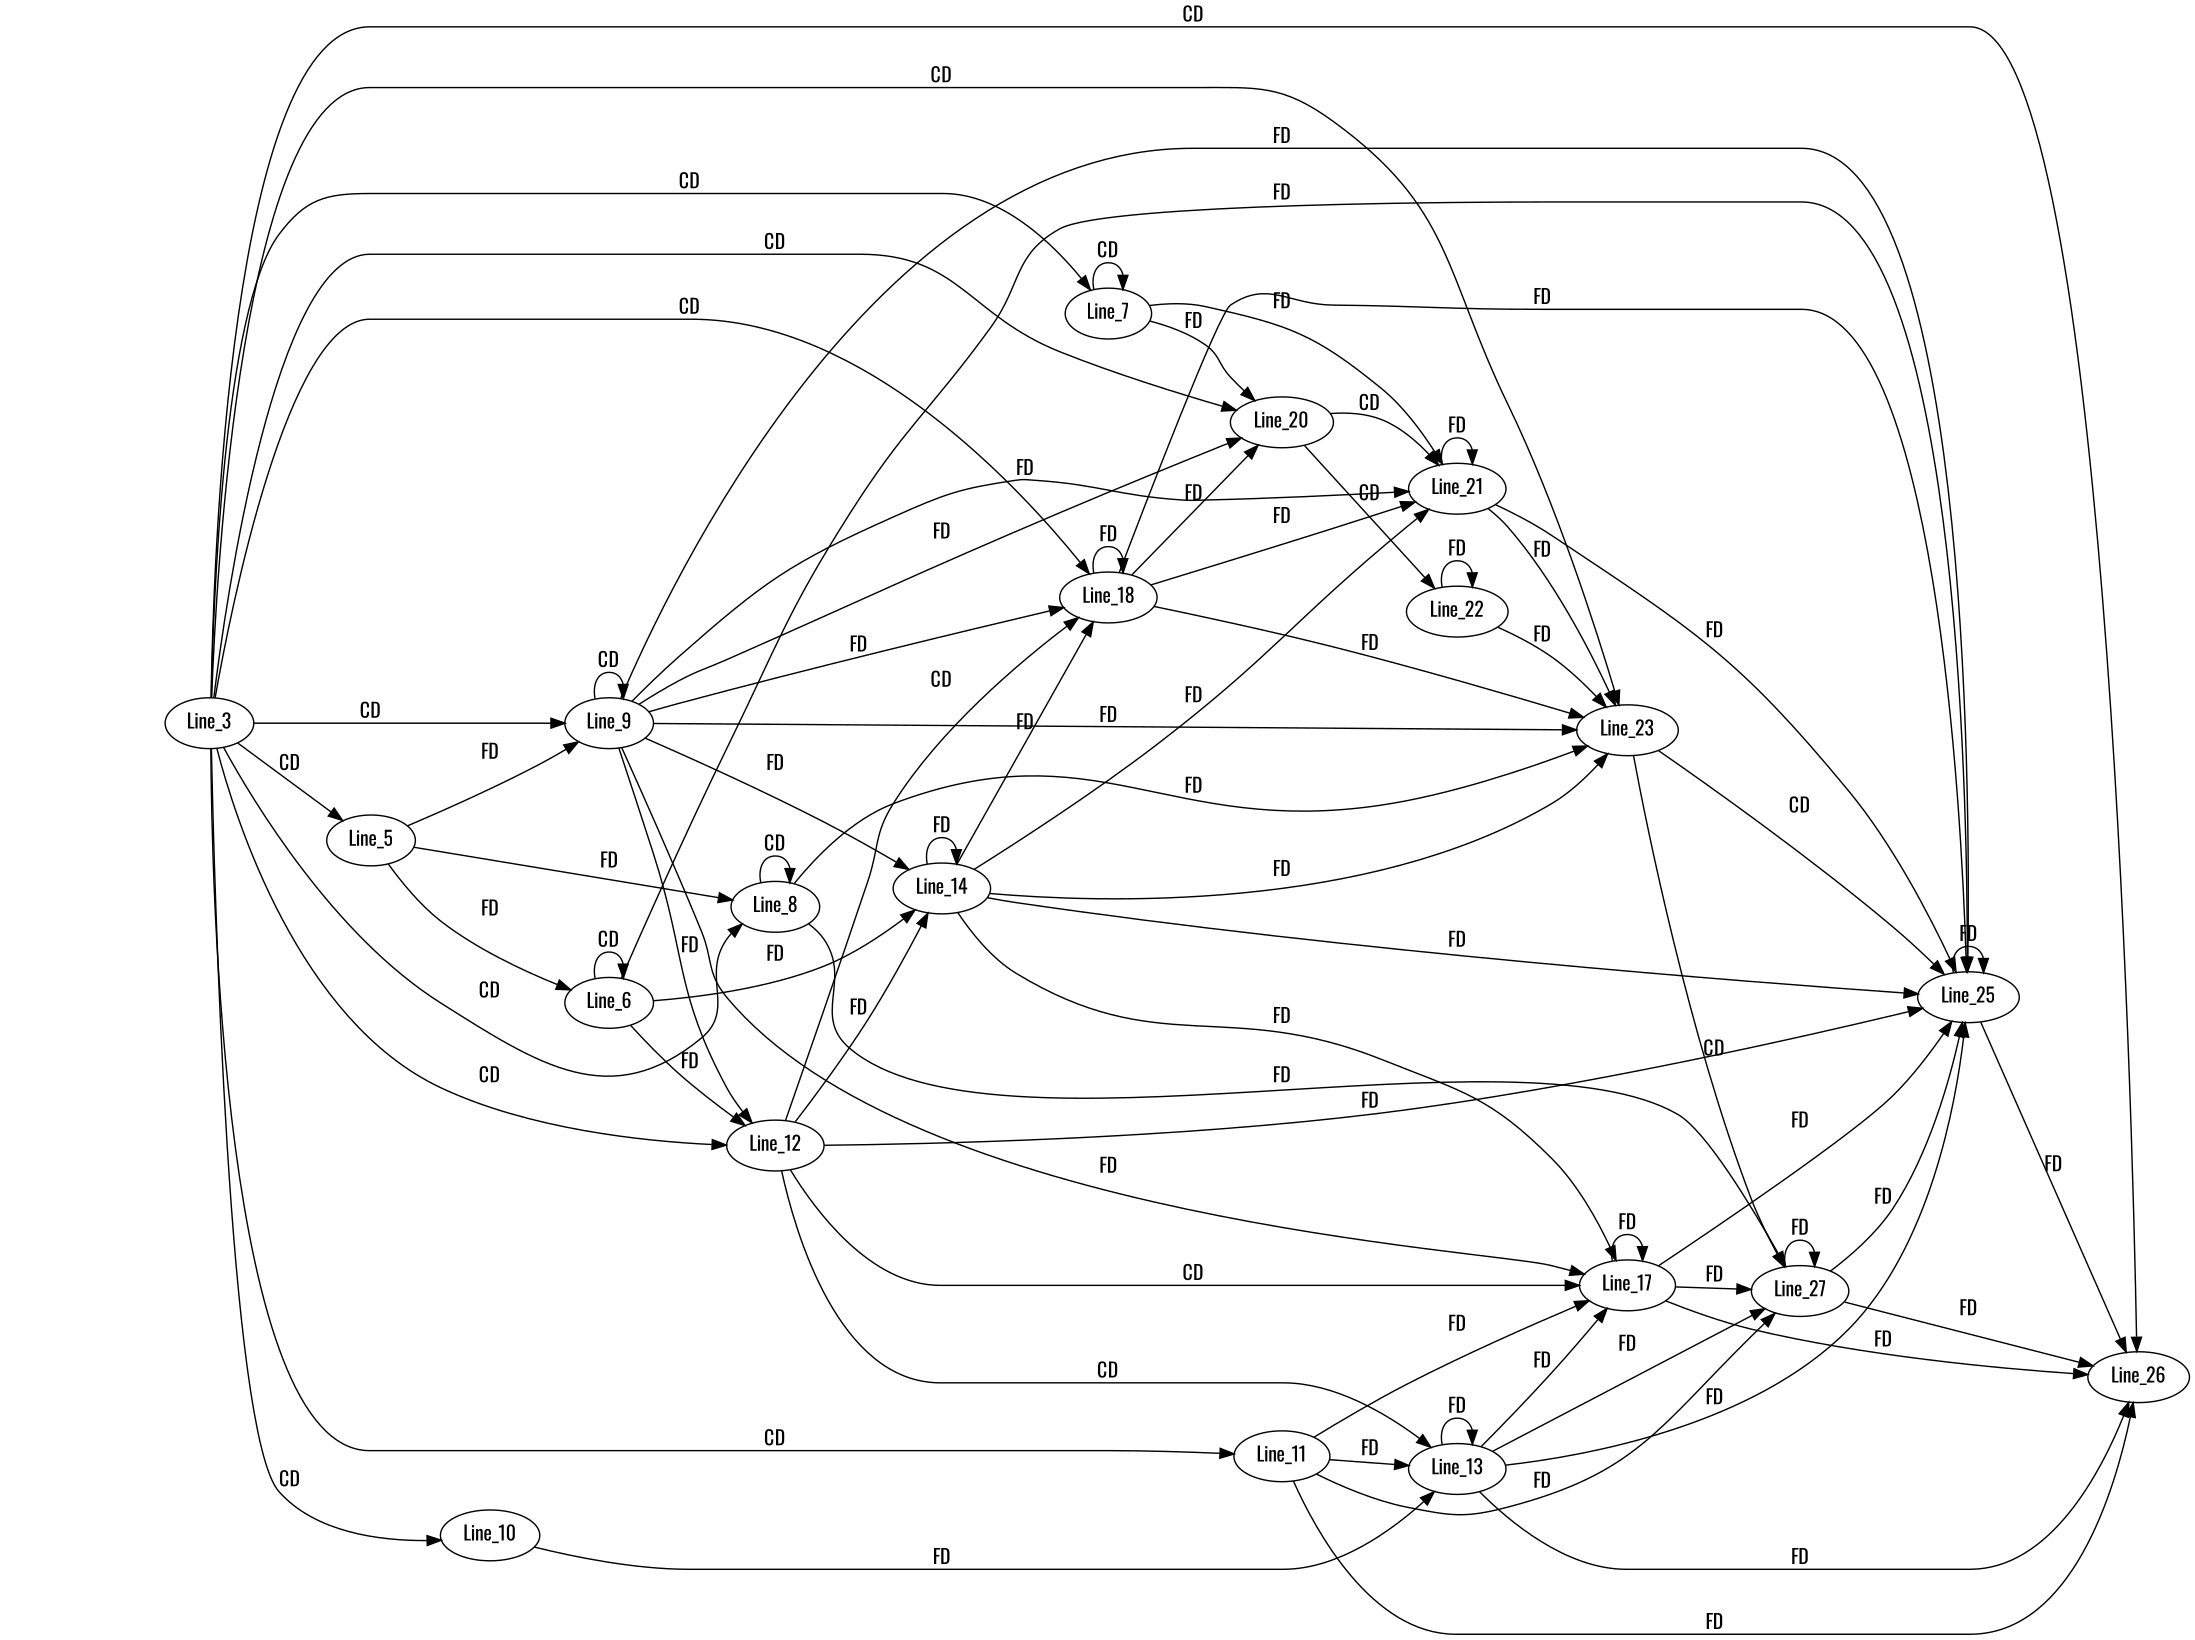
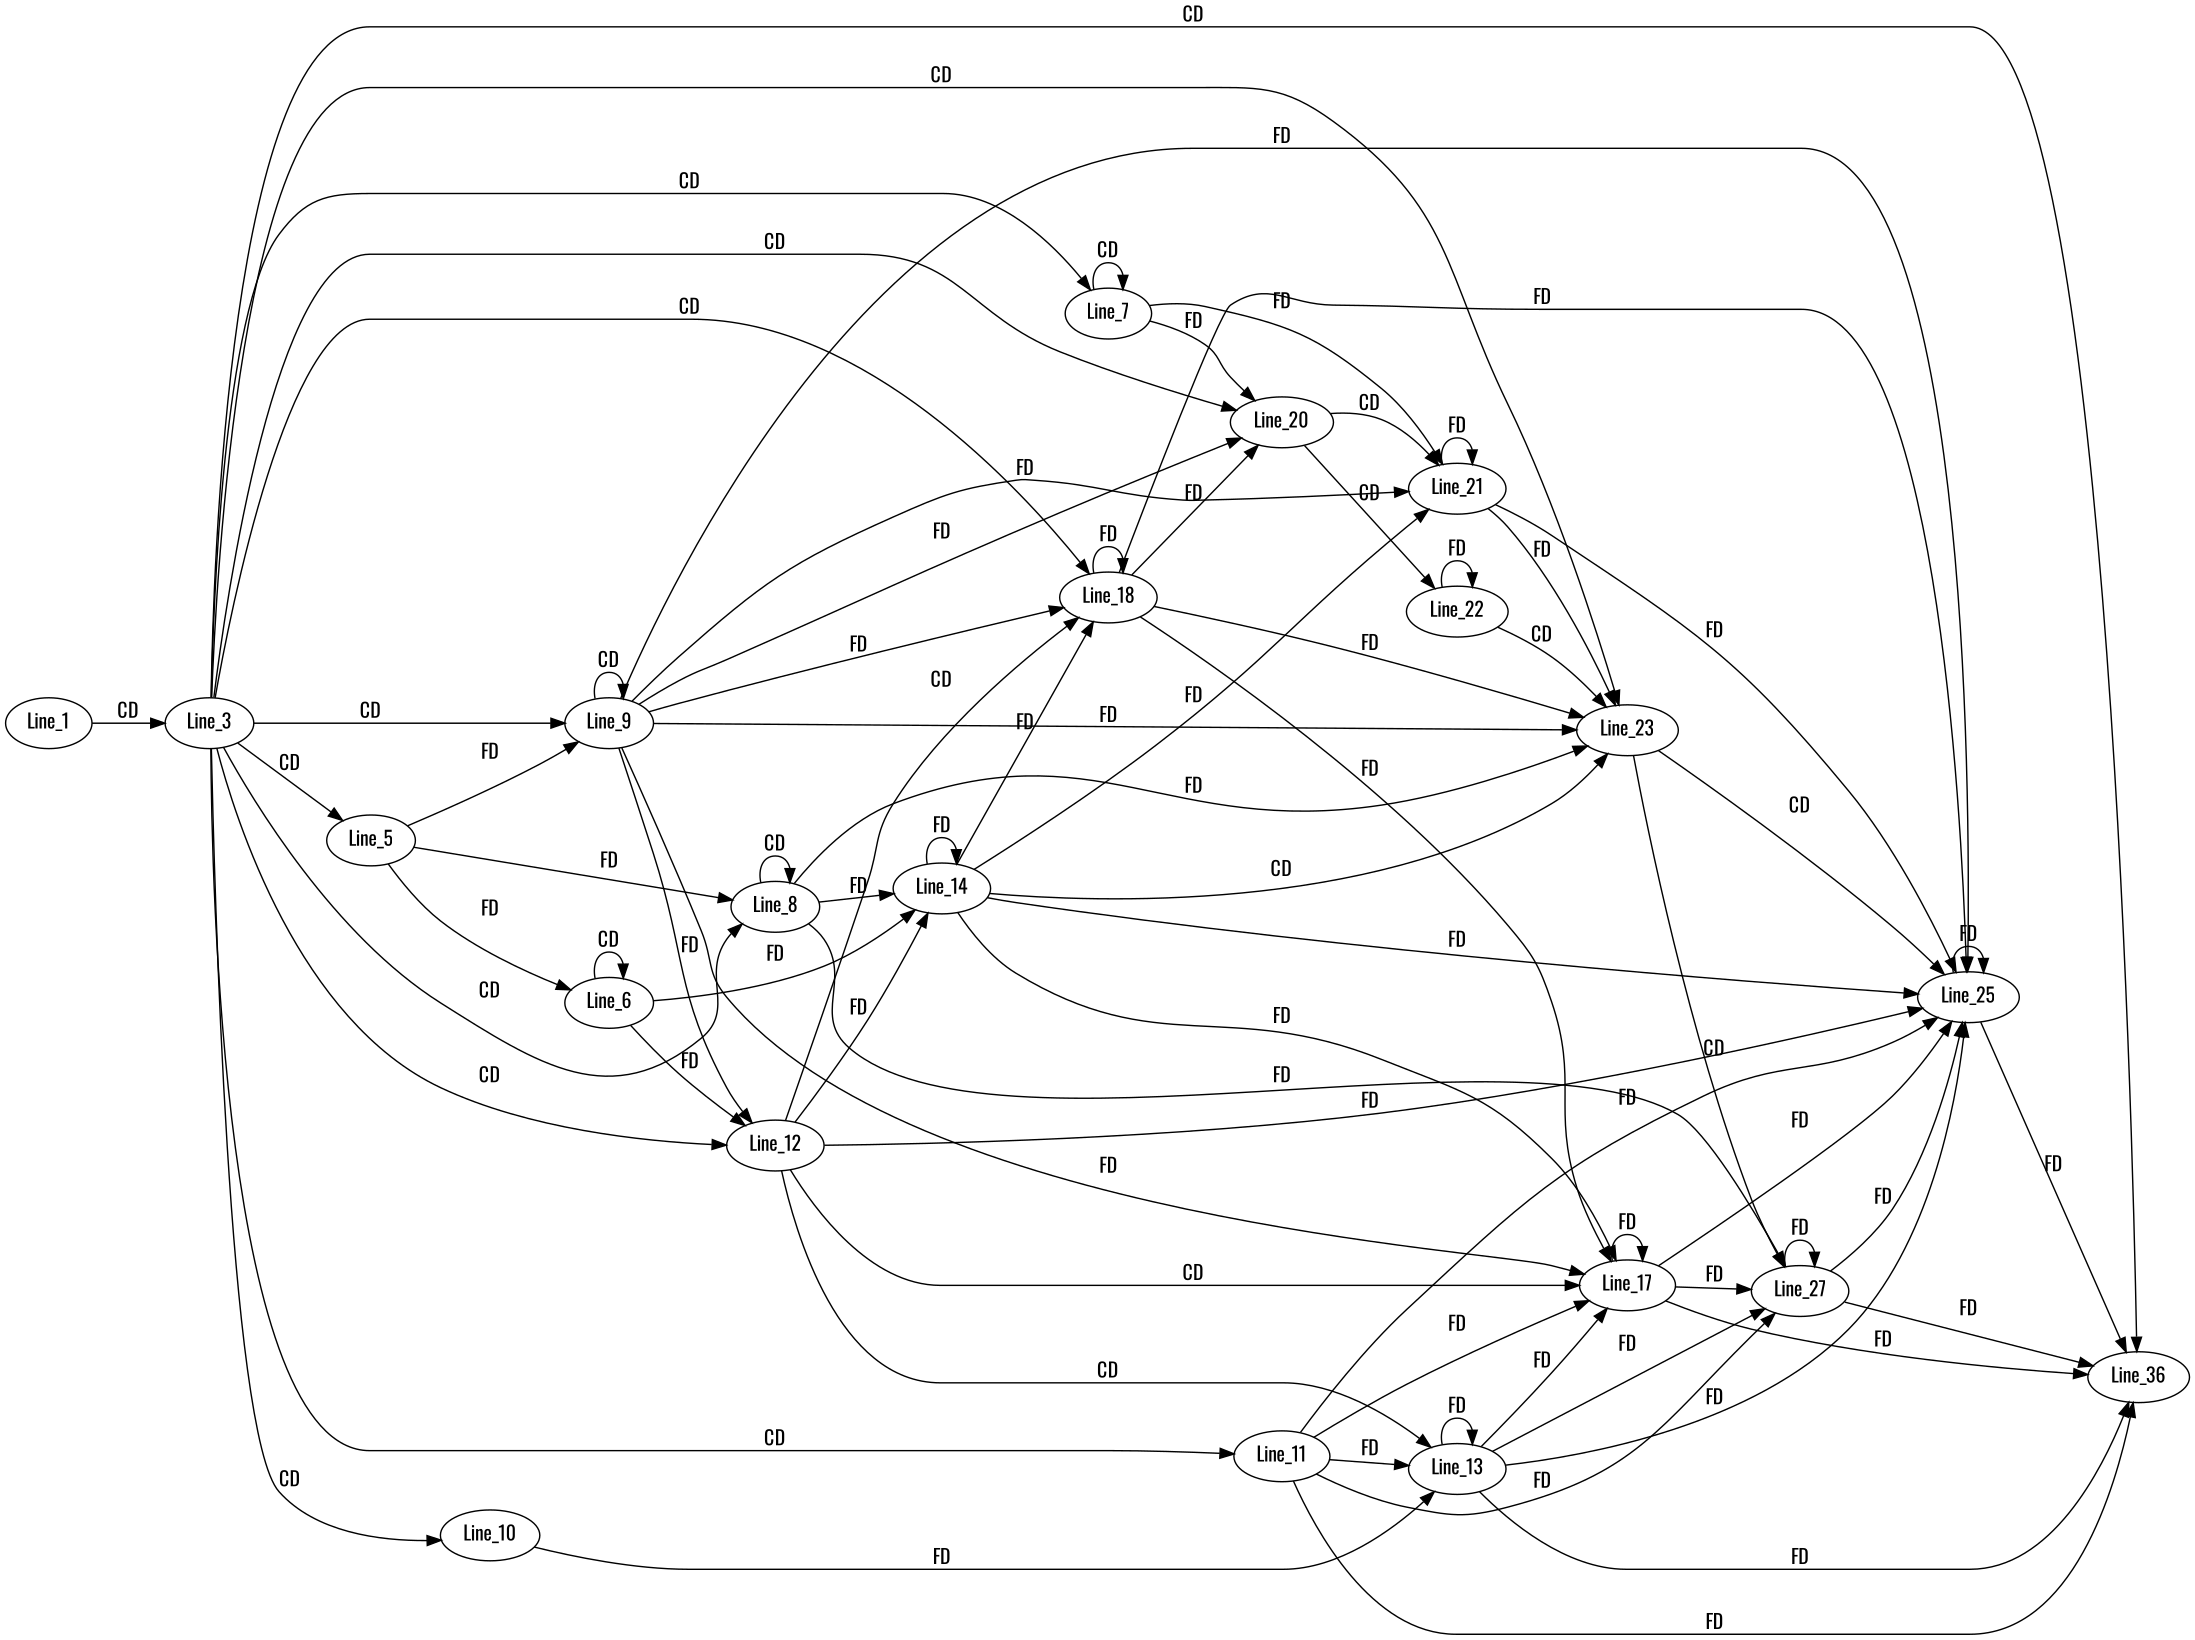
edge "Line_6" -> "Line_25": now "Line_11" -> "Line_25"
edge "Line_18" -> "Line_21": now "Line_18" -> "Line_17"
edge "Line_22" -> "Line_23": label "FD" -> "CD"
node "Line_1": added
edge "Line_9" -> "Line_14": now "Line_8" -> "Line_14"
edge "Line_14" -> "Line_23": label "FD" -> "CD"
node "Line_26": label "Line_26" -> "Line_36"
